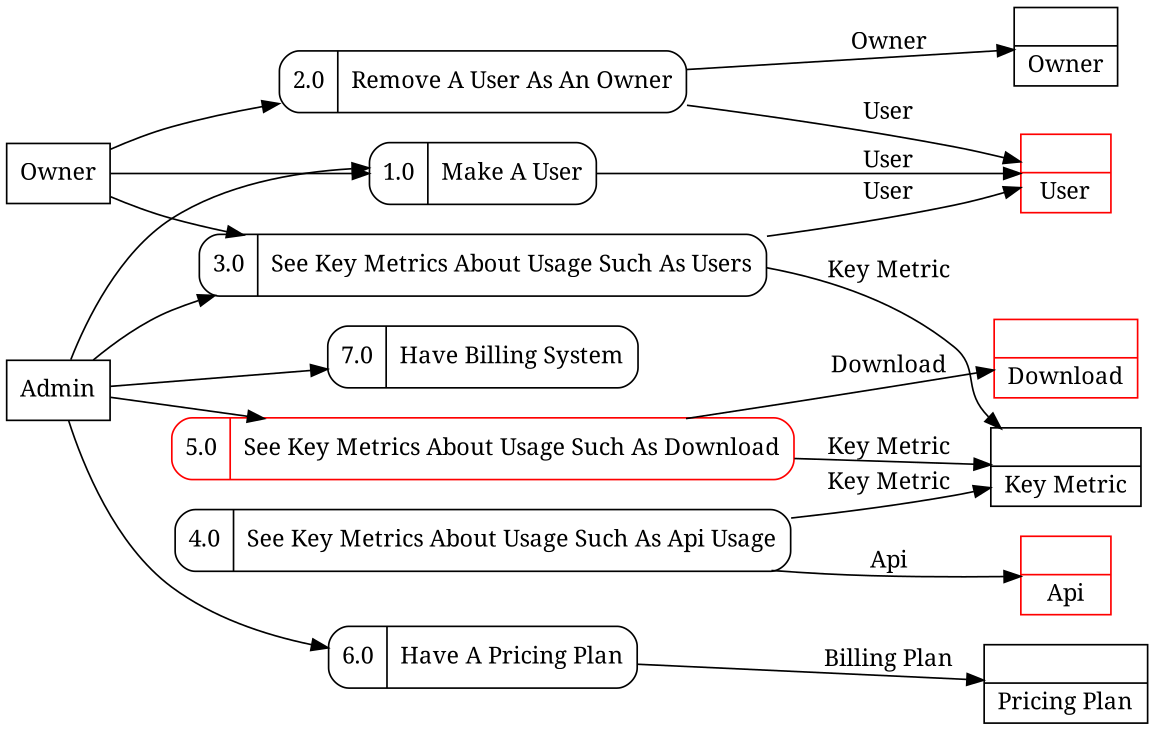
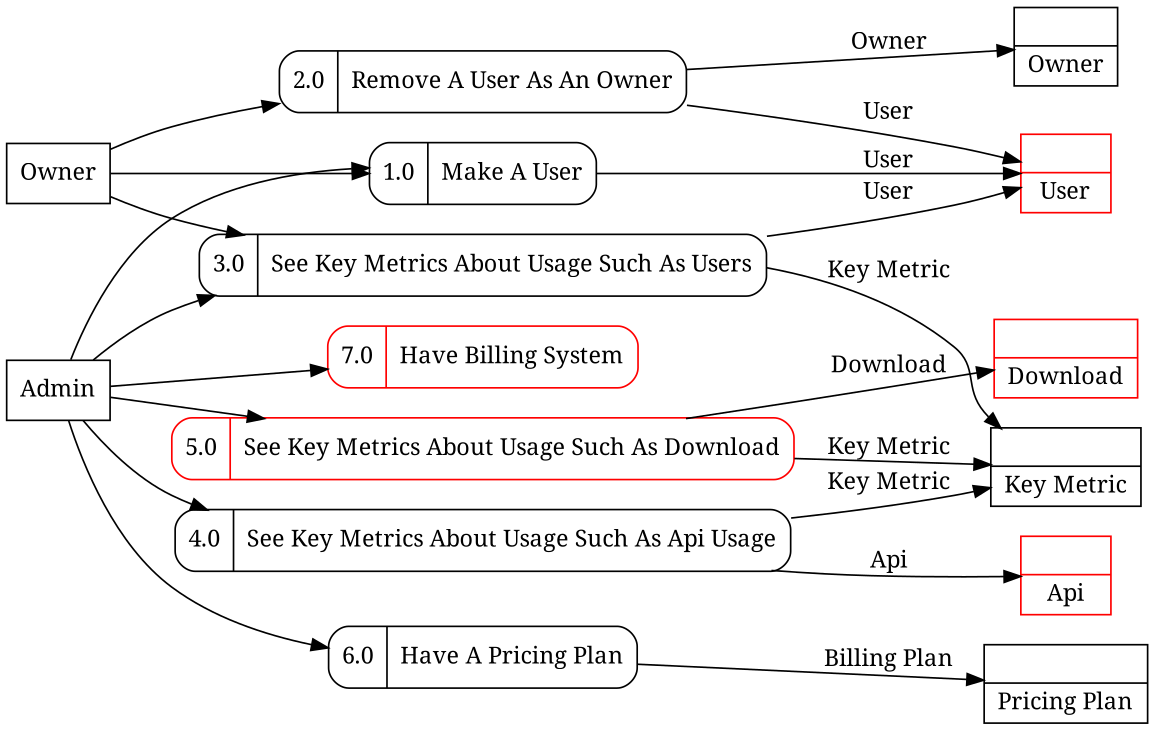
node "7.0": color black -> red
edge "Admin" -> "4.0": added
